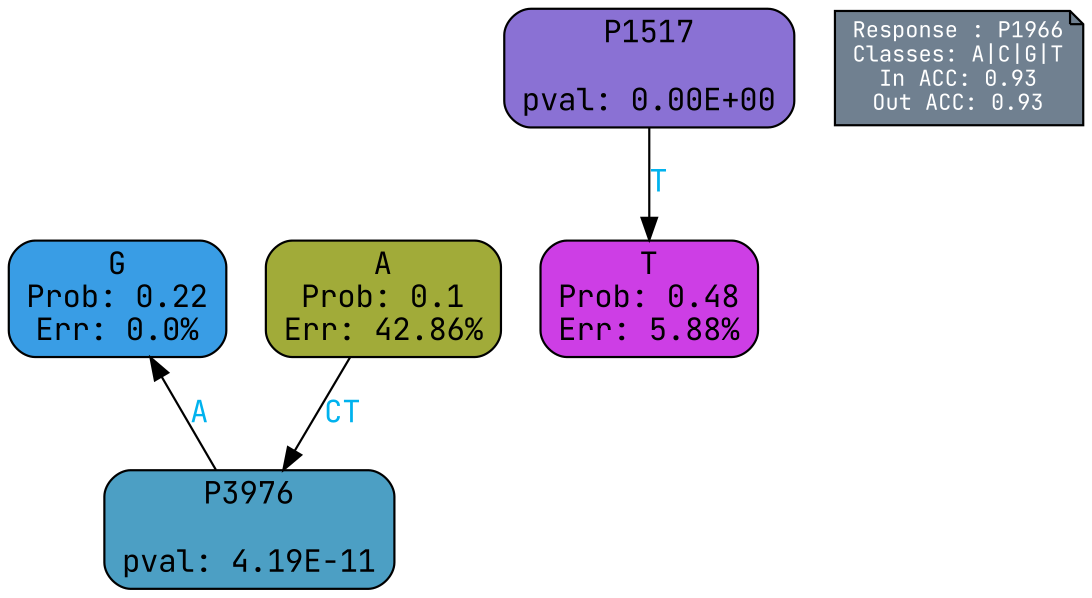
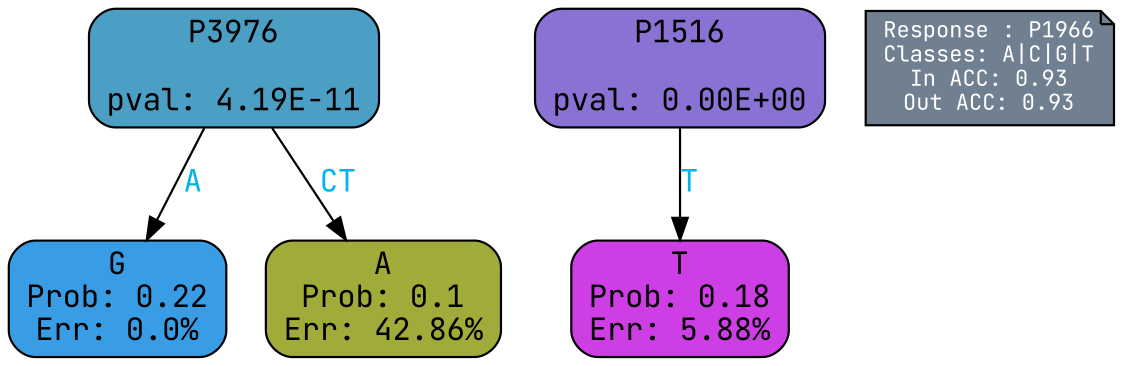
node "P1517 pval: 0.00E+00": label "P1517 pval: 0.00E+00" -> "P1516 pval: 0.00E+00"
node "T Prob: 0.48 Err: 5.88%": label "T Prob: 0.48 Err: 5.88%" -> "T Prob: 0.18 Err: 5.88%"
edge "A Prob: 0.1 Err: 42.86%" -> "P3976 pval: 4.19E-11": reversed
